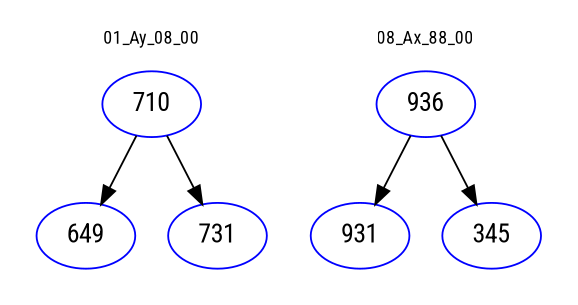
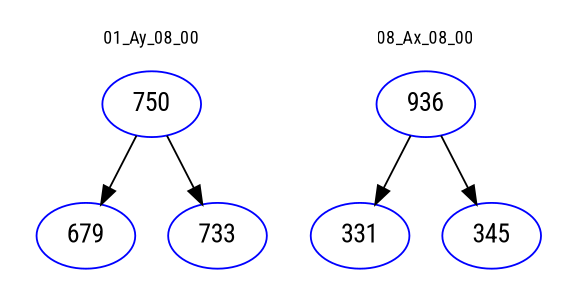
cluster "08_Ax_88_00": label "08_Ax_88_00" -> "08_Ax_08_00"
node "710": label "710" -> "750"
node "649": label "649" -> "679"
node "731": label "731" -> "733"
node "931": label "931" -> "331"
